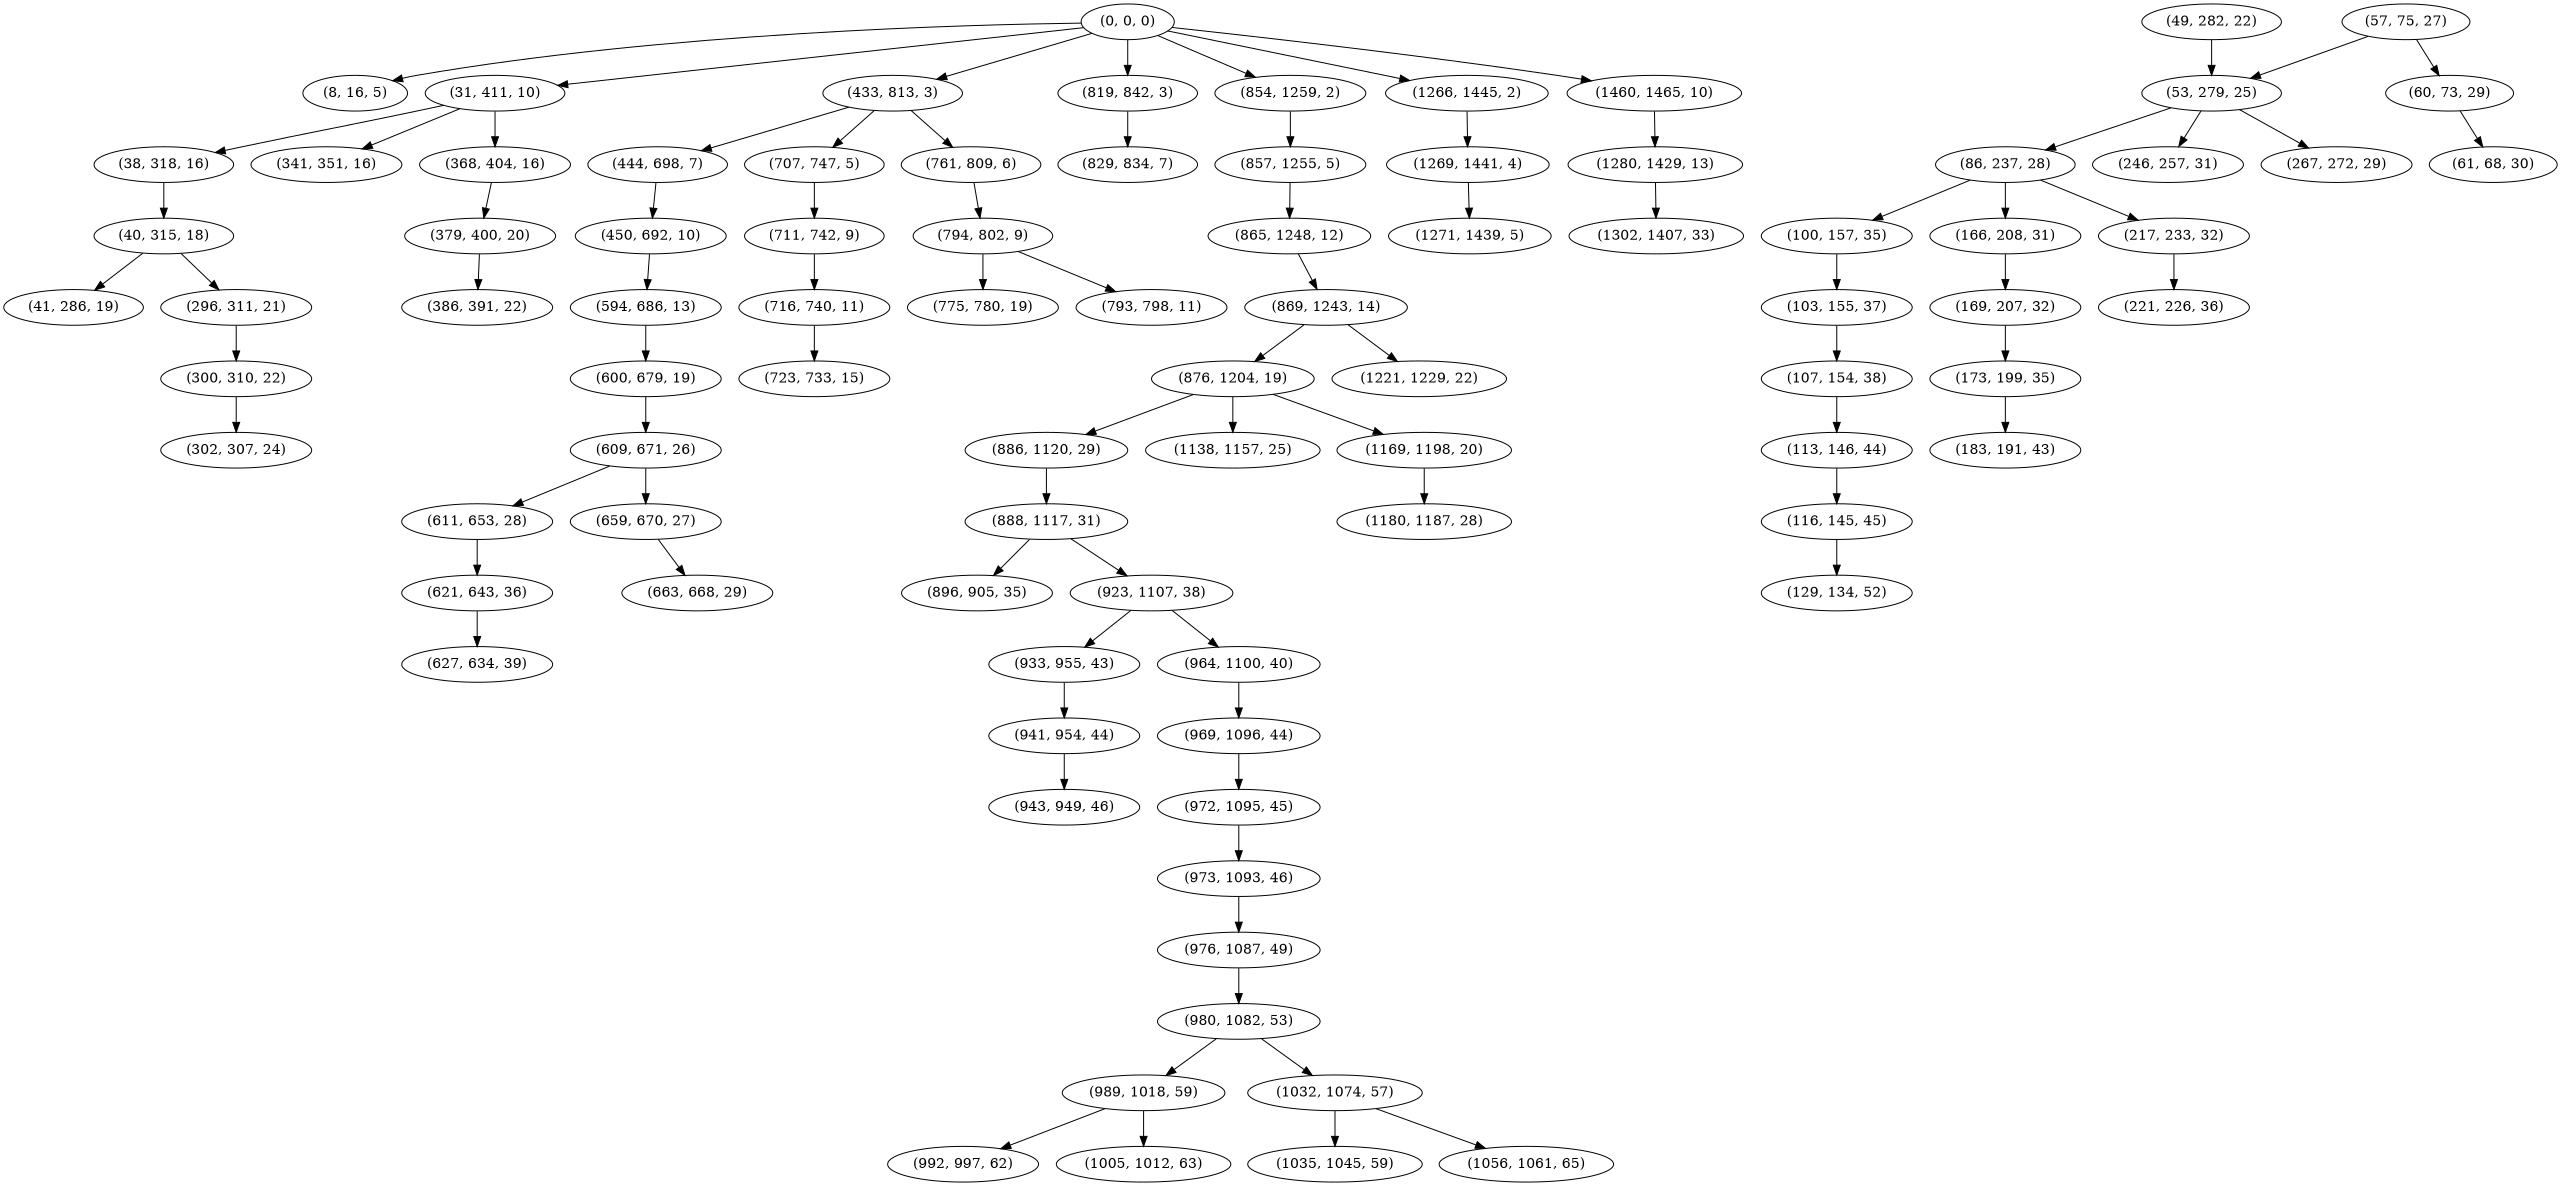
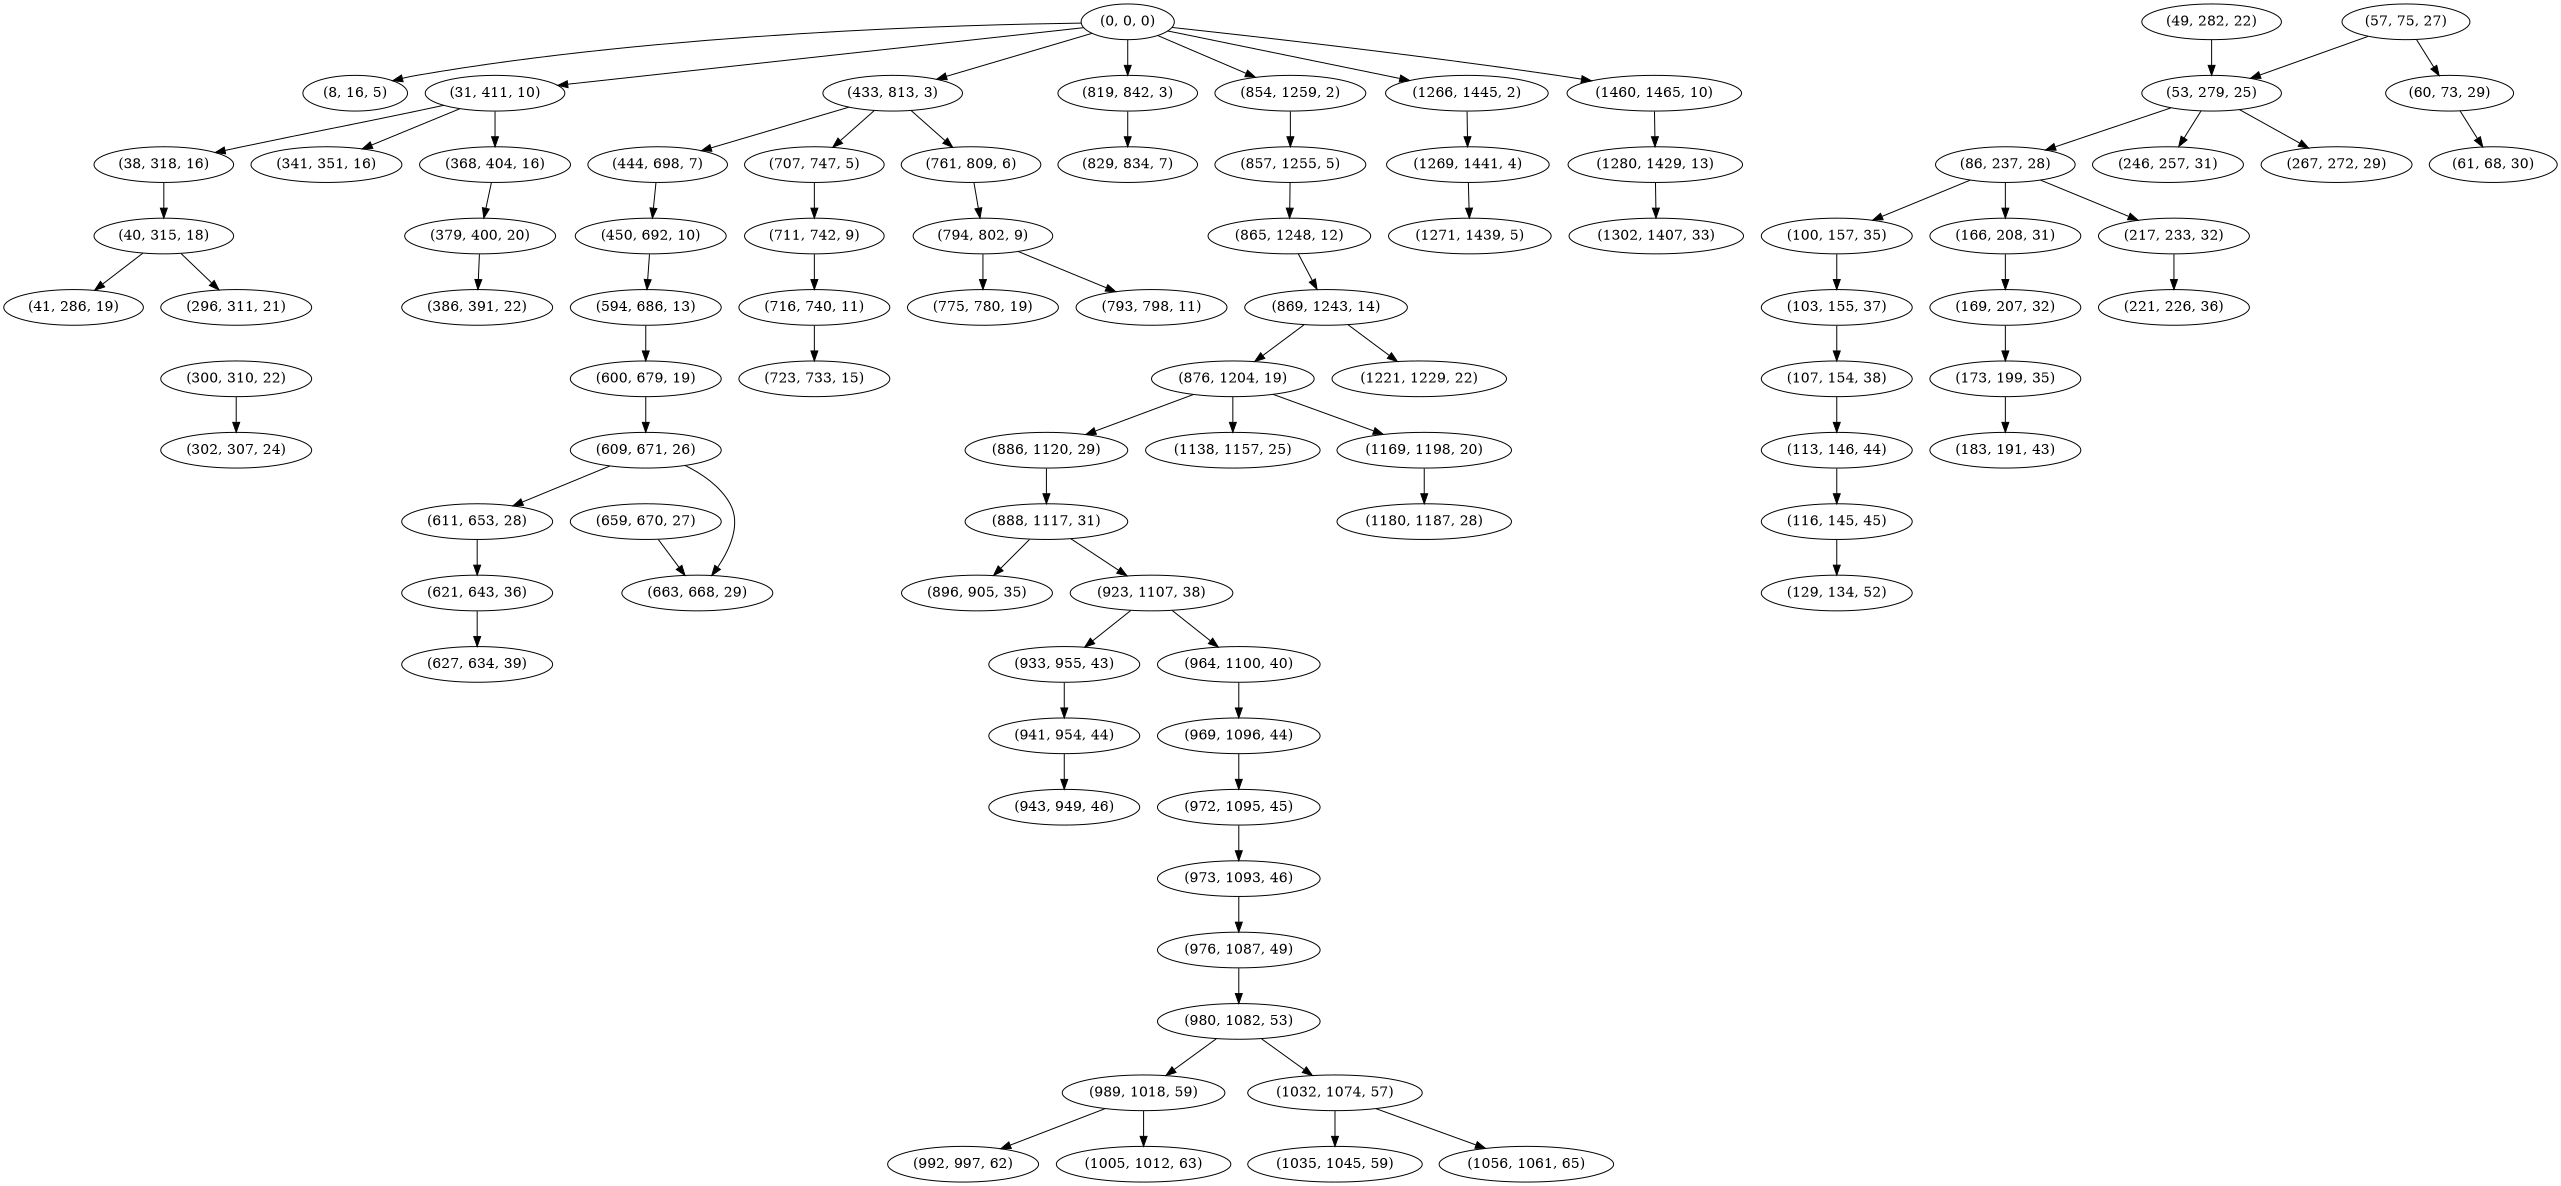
edge "(296, 311, 21)" -> "(300, 310, 22)": removed
edge "(609, 671, 26)" -> "(659, 670, 27)": now "(609, 671, 26)" -> "(663, 668, 29)"
